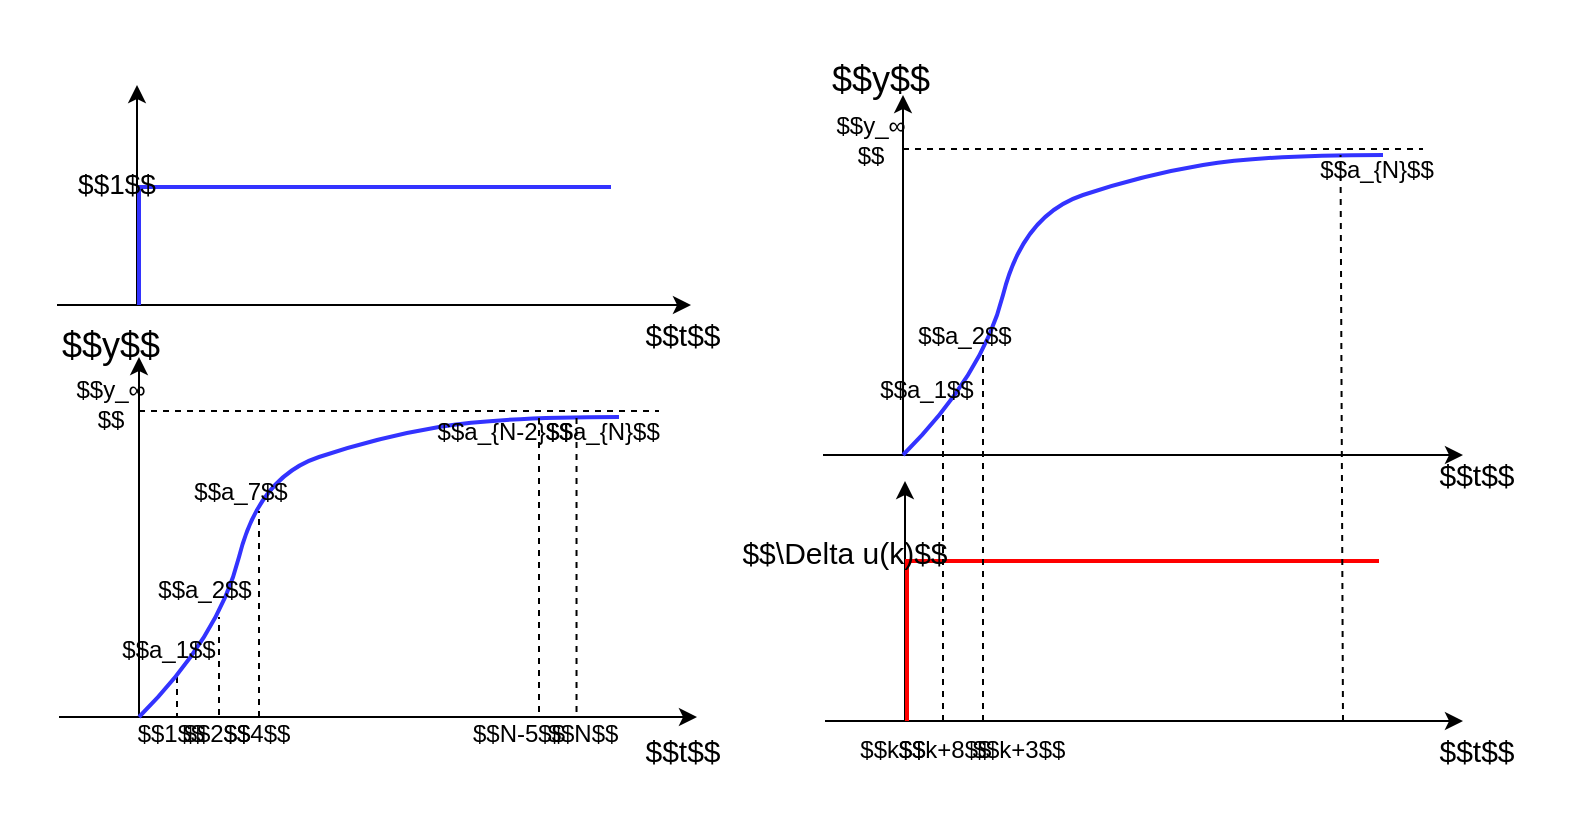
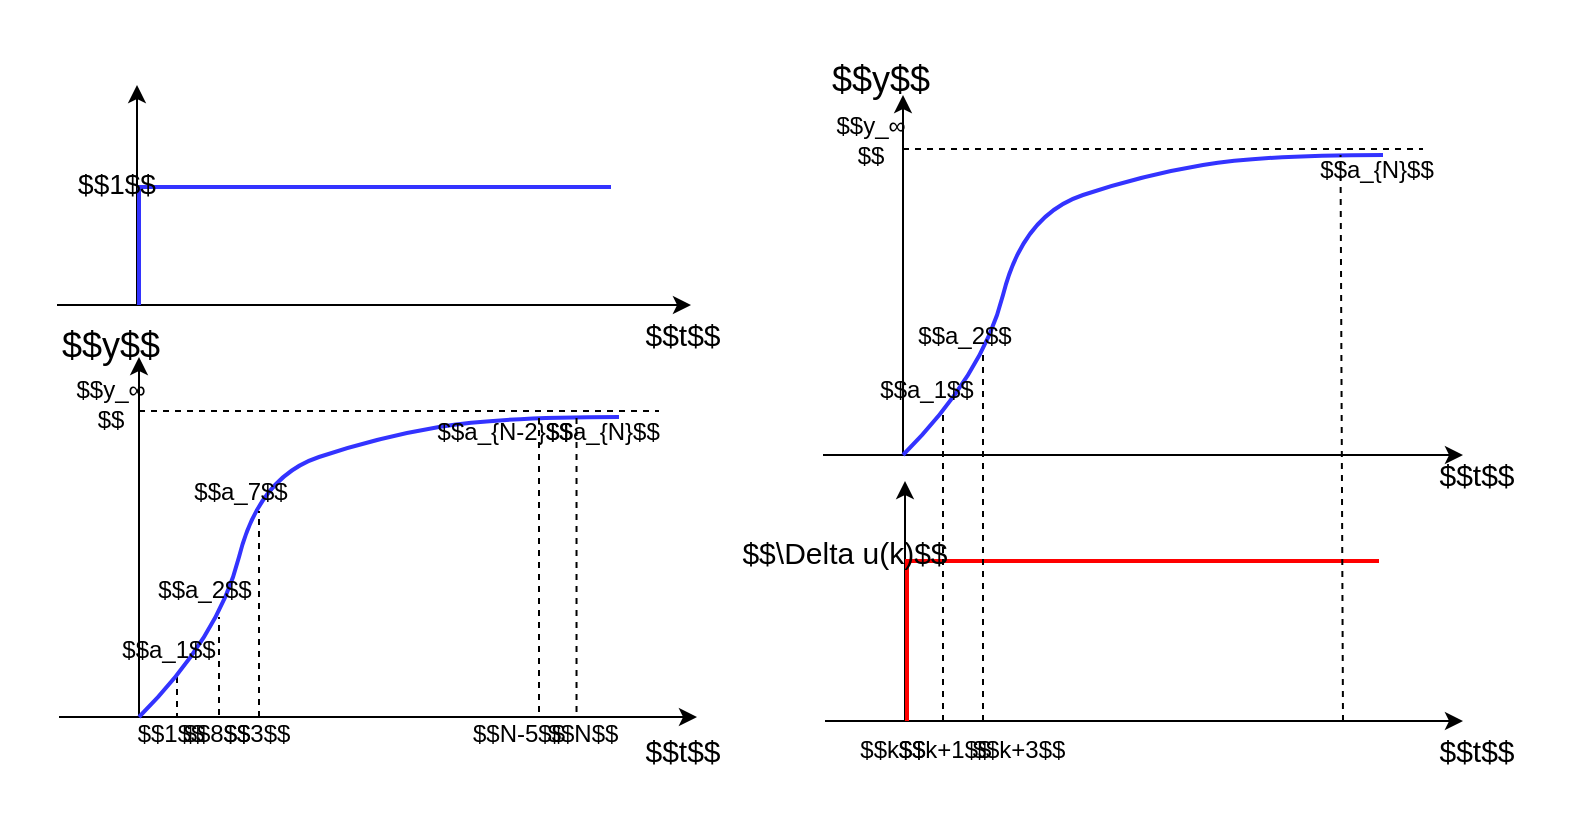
node "$$2$$": label "$$2$$" -> "$$8$$"
node "$$4$$": label "$$4$$" -> "$$3$$"
node "$$k+8$$": label "$$k+8$$" -> "$$k+1$$"
